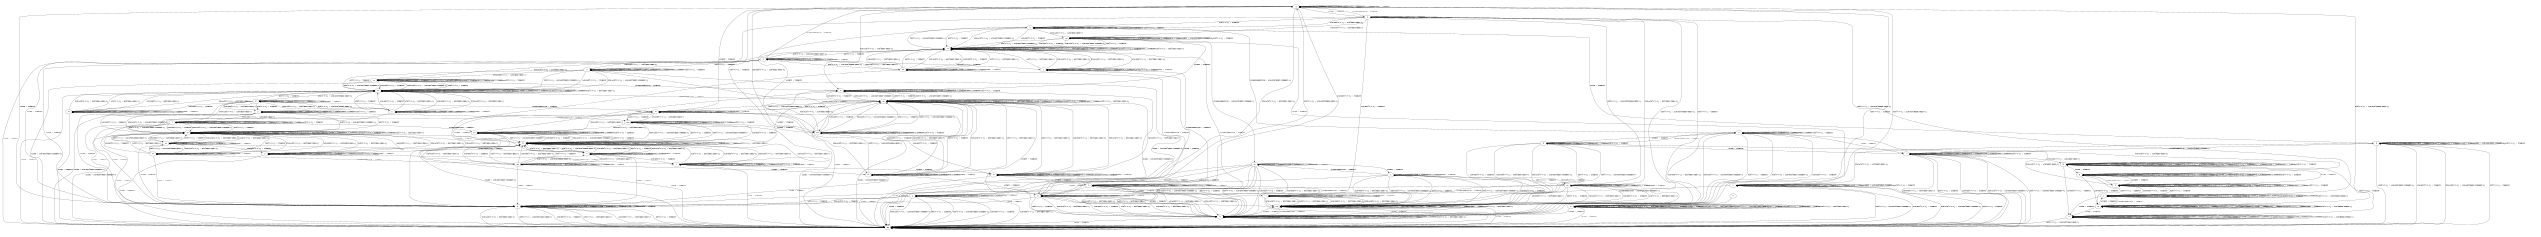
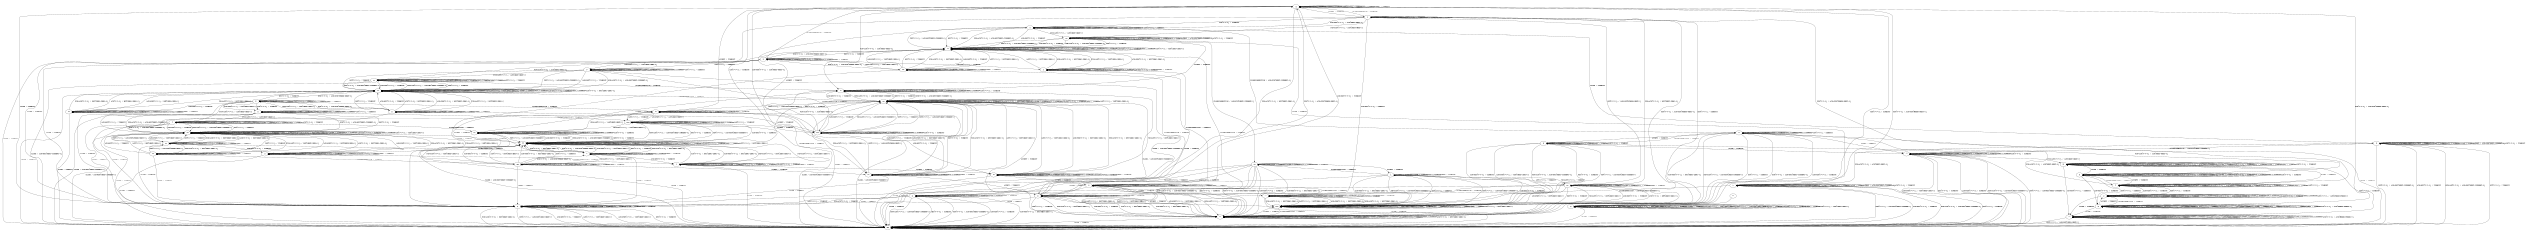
edge "p" -> "nn": added, label "CLOSECONNECTION / TIMEOUT"
edge "f" -> "c": now "y" -> "c"
edge "m" -> "s": reversed
edge "k" -> "cc": removed, label "LISTEN / TIMEOUT"
edge "ccc" -> "ww": now "rr" -> "ww"
